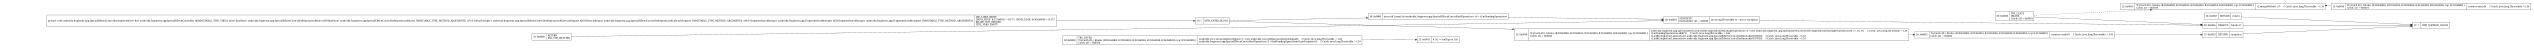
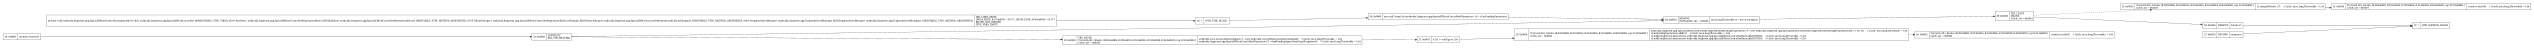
edge "23: 0x0016" -> "22: 0x0013": reversed
node "24: 0x0017": removed
node "28: 0x0034": text "SYNTHETIC" -> "REMOVE"
node "16: ?": text "MTH_ENTER_BLOCK" -> "MTH_TYPE_BLOCK"
edge "28: 0x0034" -> "30: 0x0036": now "28: 0x0034" -> "29: 0x0035"
edge "16: ?" -> "25: 0x0018": now "21: 0x0011" -> "25: 0x0018"
node "31: 0x0003": text "RETURN" -> "SYNTHETIC"
edge "26: 0x0032" -> "27: 0x0033": removed
node "19: 0x0002": added
edge "31: 0x0003" -> "20: 0x0003": added
